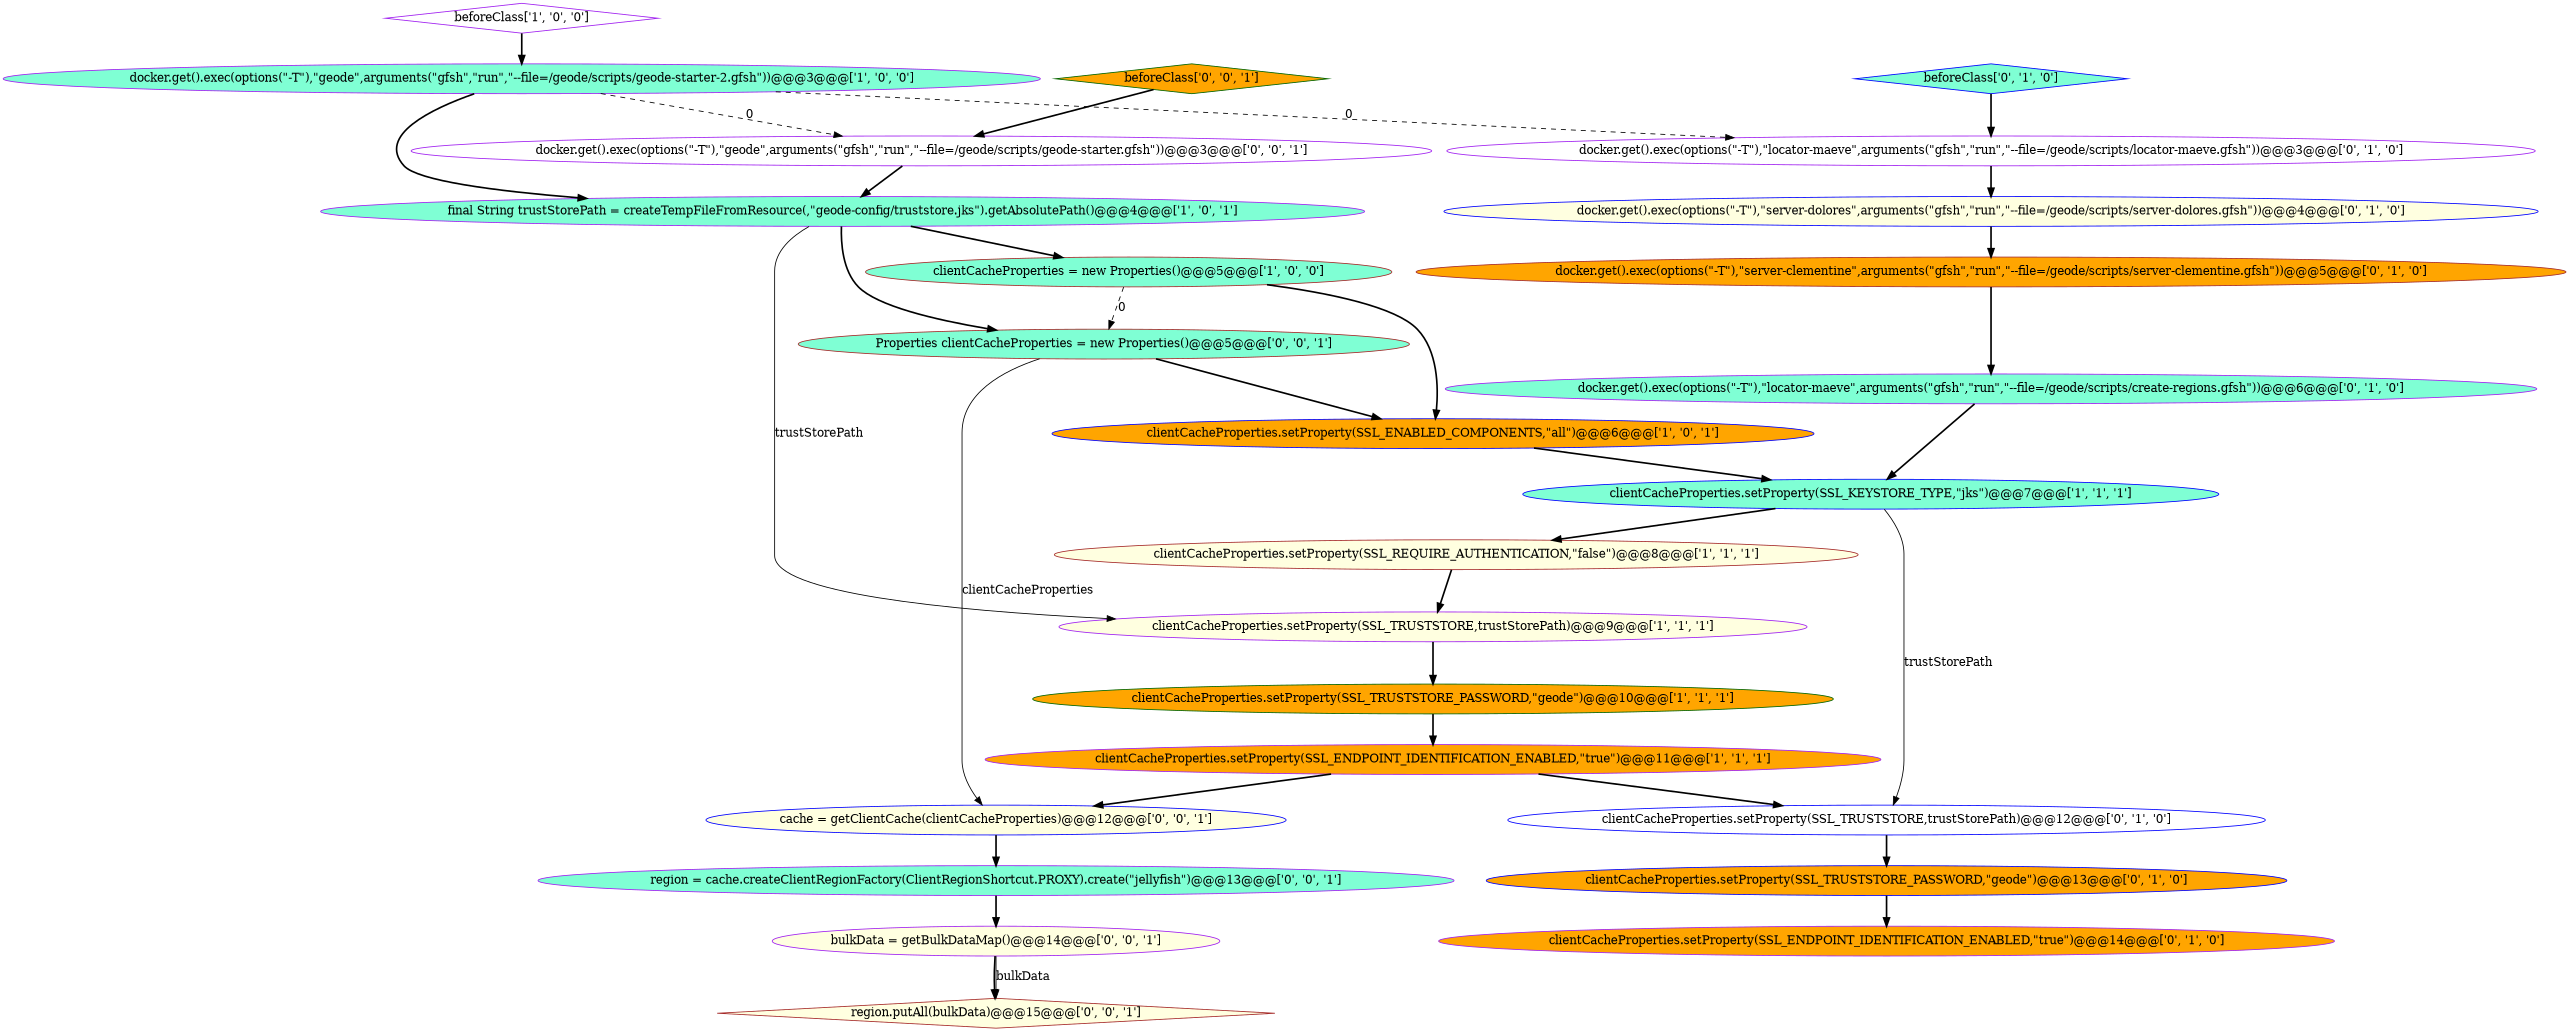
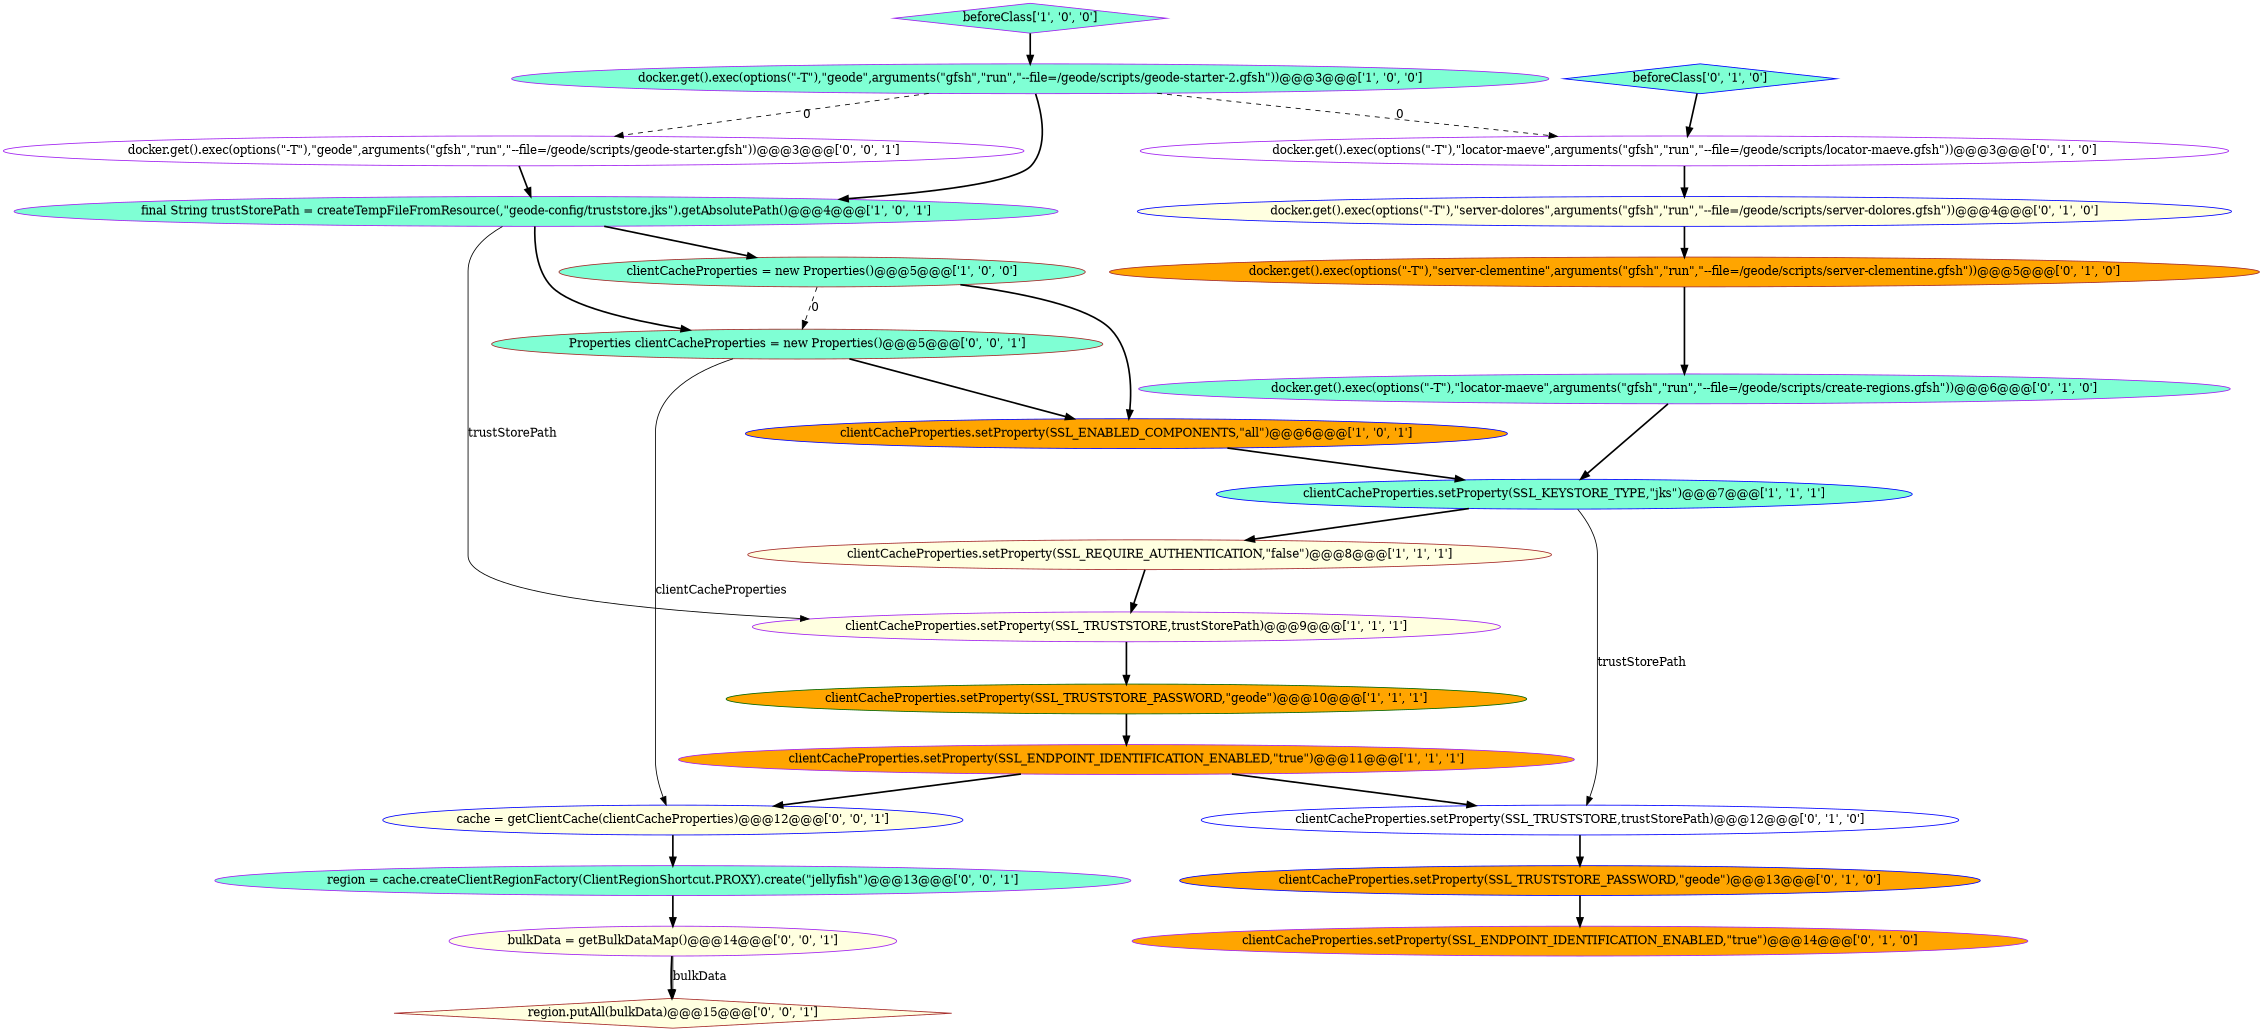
node "beforeClass['1', '0', '0']": fillcolor white -> aquamarine
node "beforeClass['0', '0', '1']": removed
